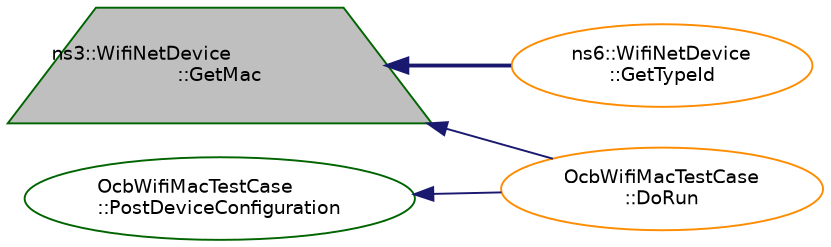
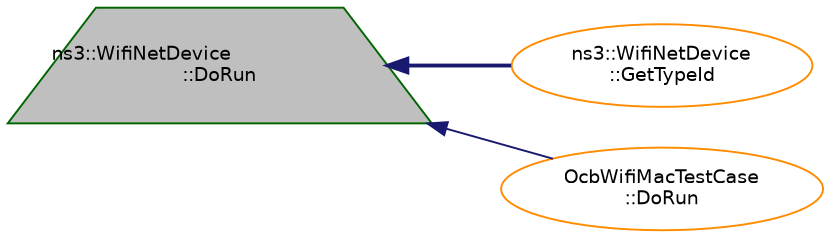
node "ns3::WifiNetDevice ::GetMac": label "ns3::WifiNetDevice ::GetMac" -> "ns3::WifiNetDevice ::DoRun"
node "ns6::WifiNetDevice ::GetTypeId": label "ns6::WifiNetDevice ::GetTypeId" -> "ns3::WifiNetDevice ::GetTypeId"
node "OcbWifiMacTestCase ::PostDeviceConfiguration": removed
